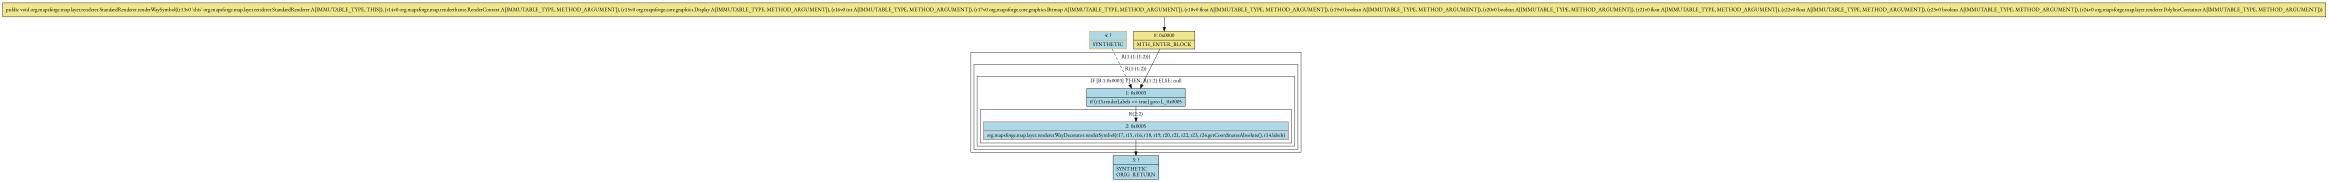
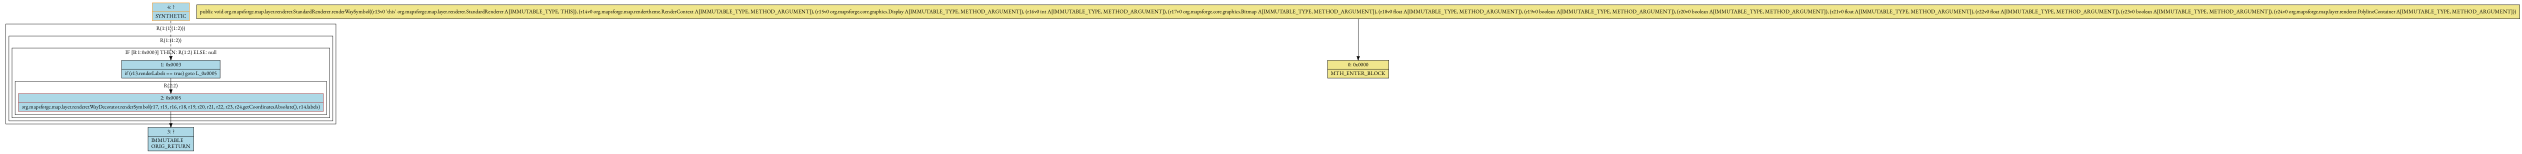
edge "0: 0x0000" -> "1: 0x0003": removed
node "3: ?": text "SYNTHETIC" -> "IMMUTABLE"
